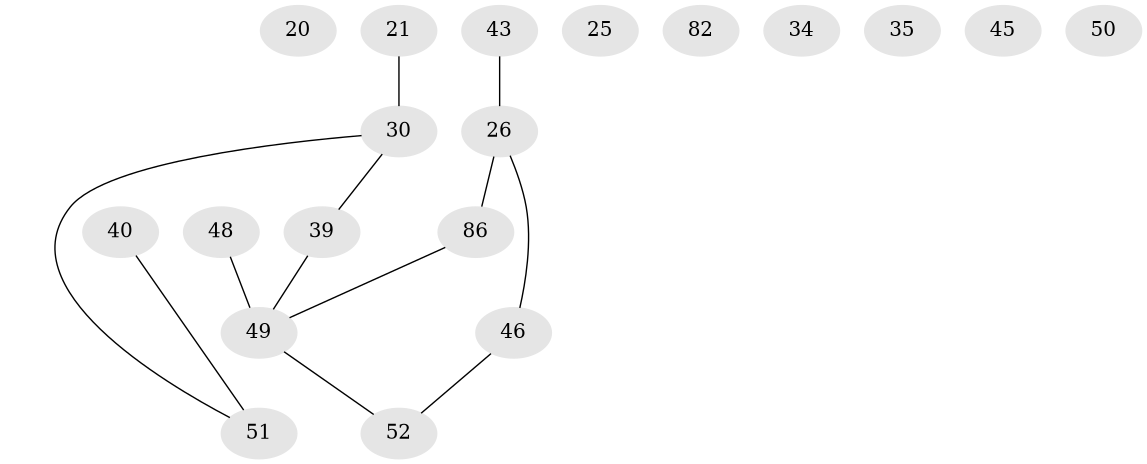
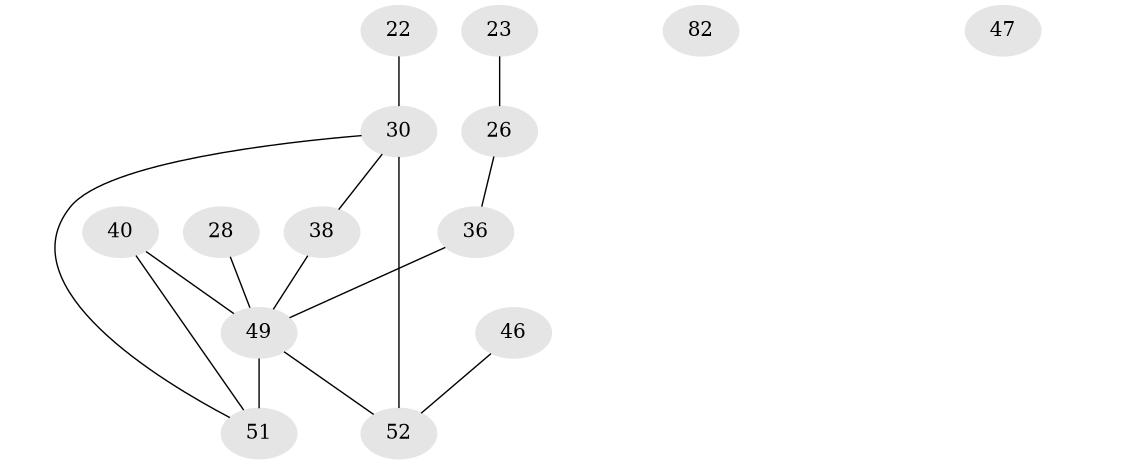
node "20": removed
node "21": label "21" -> "22"
node "43": label "43" -> "23"
node "25": removed
node "34": removed
node "35": removed
node "45": label "45" -> "47"
node "50": removed
edge "26" -- "46": removed
node "48": label "48" -> "28"
node "39": label "39" -> "38"
node "86": label "86" -> "36"
edge "30" -- "52": added
edge "40" -- "49": added
edge "49" -- "51": added
